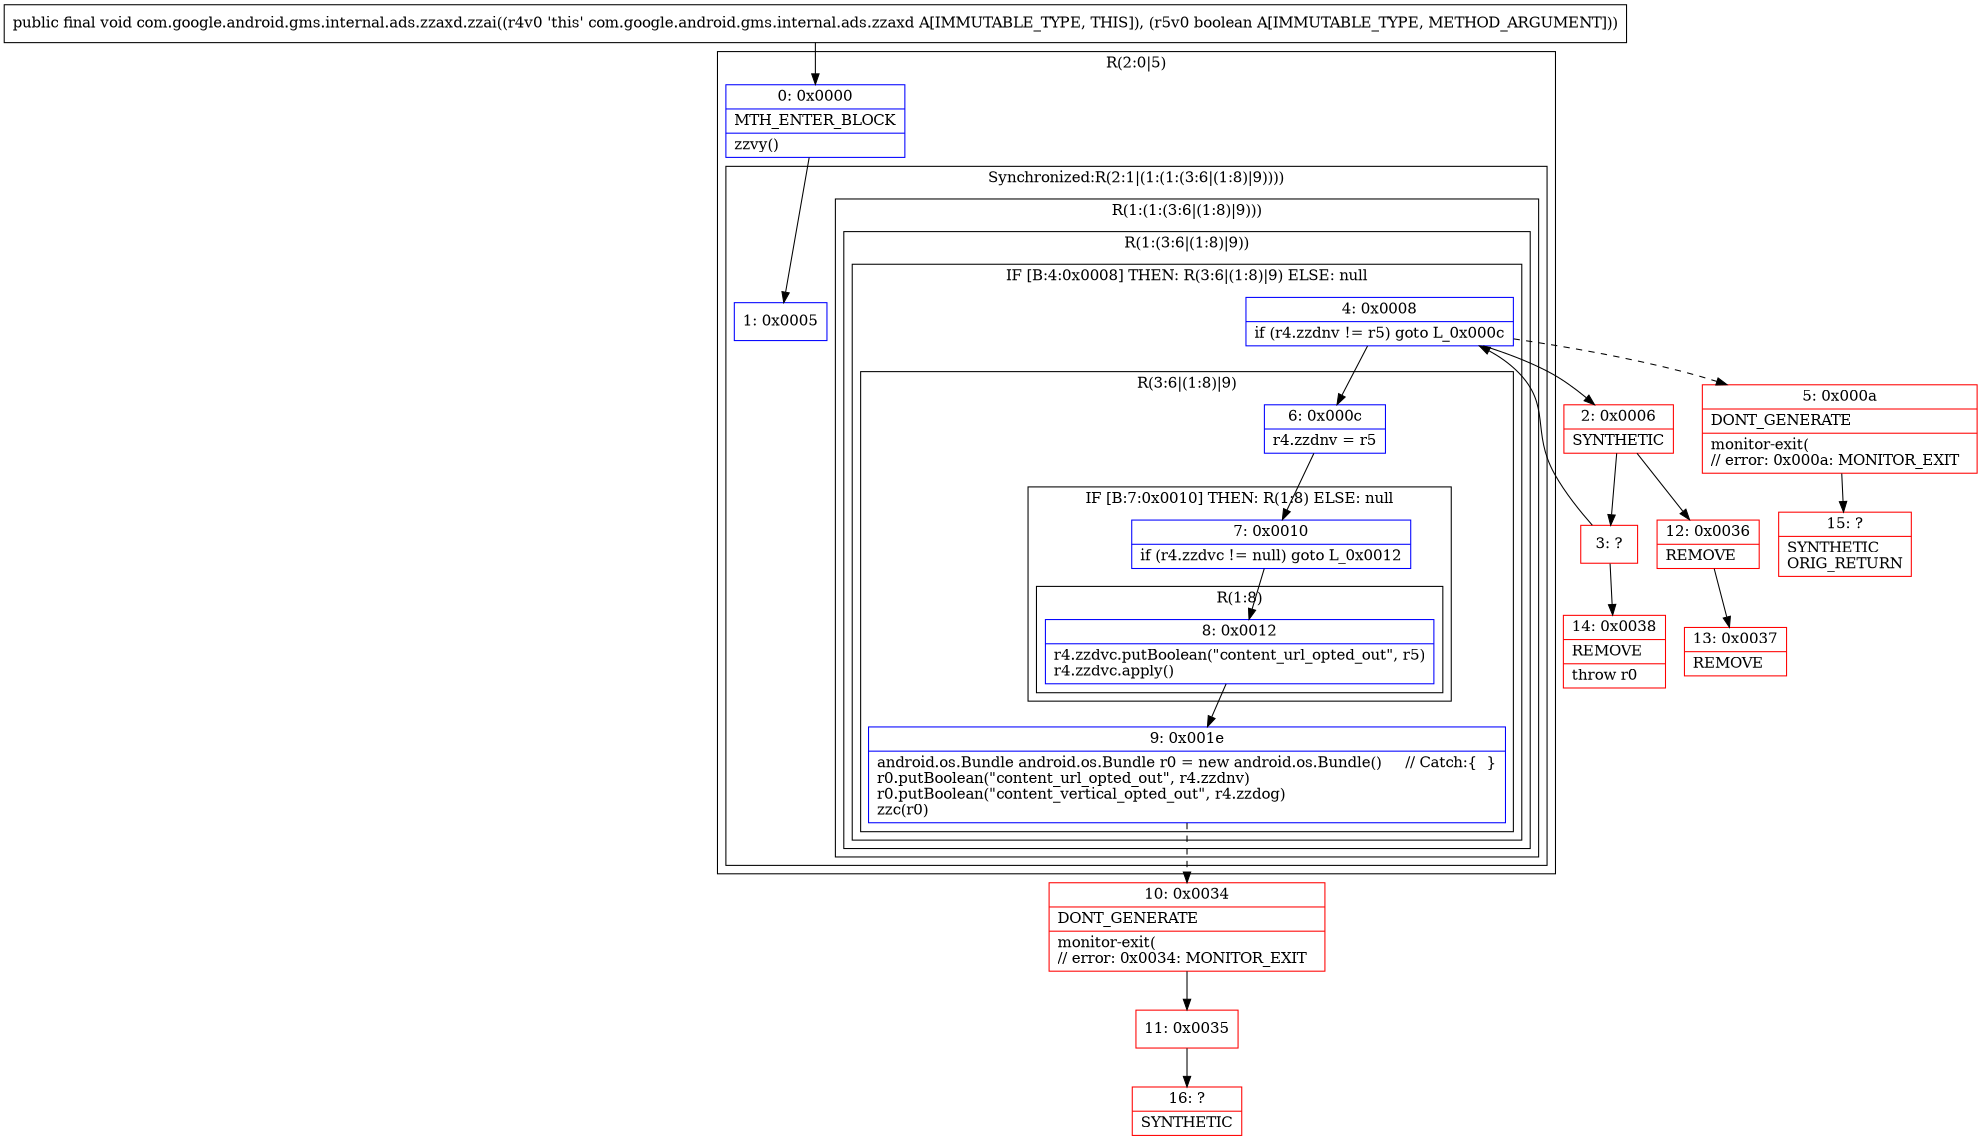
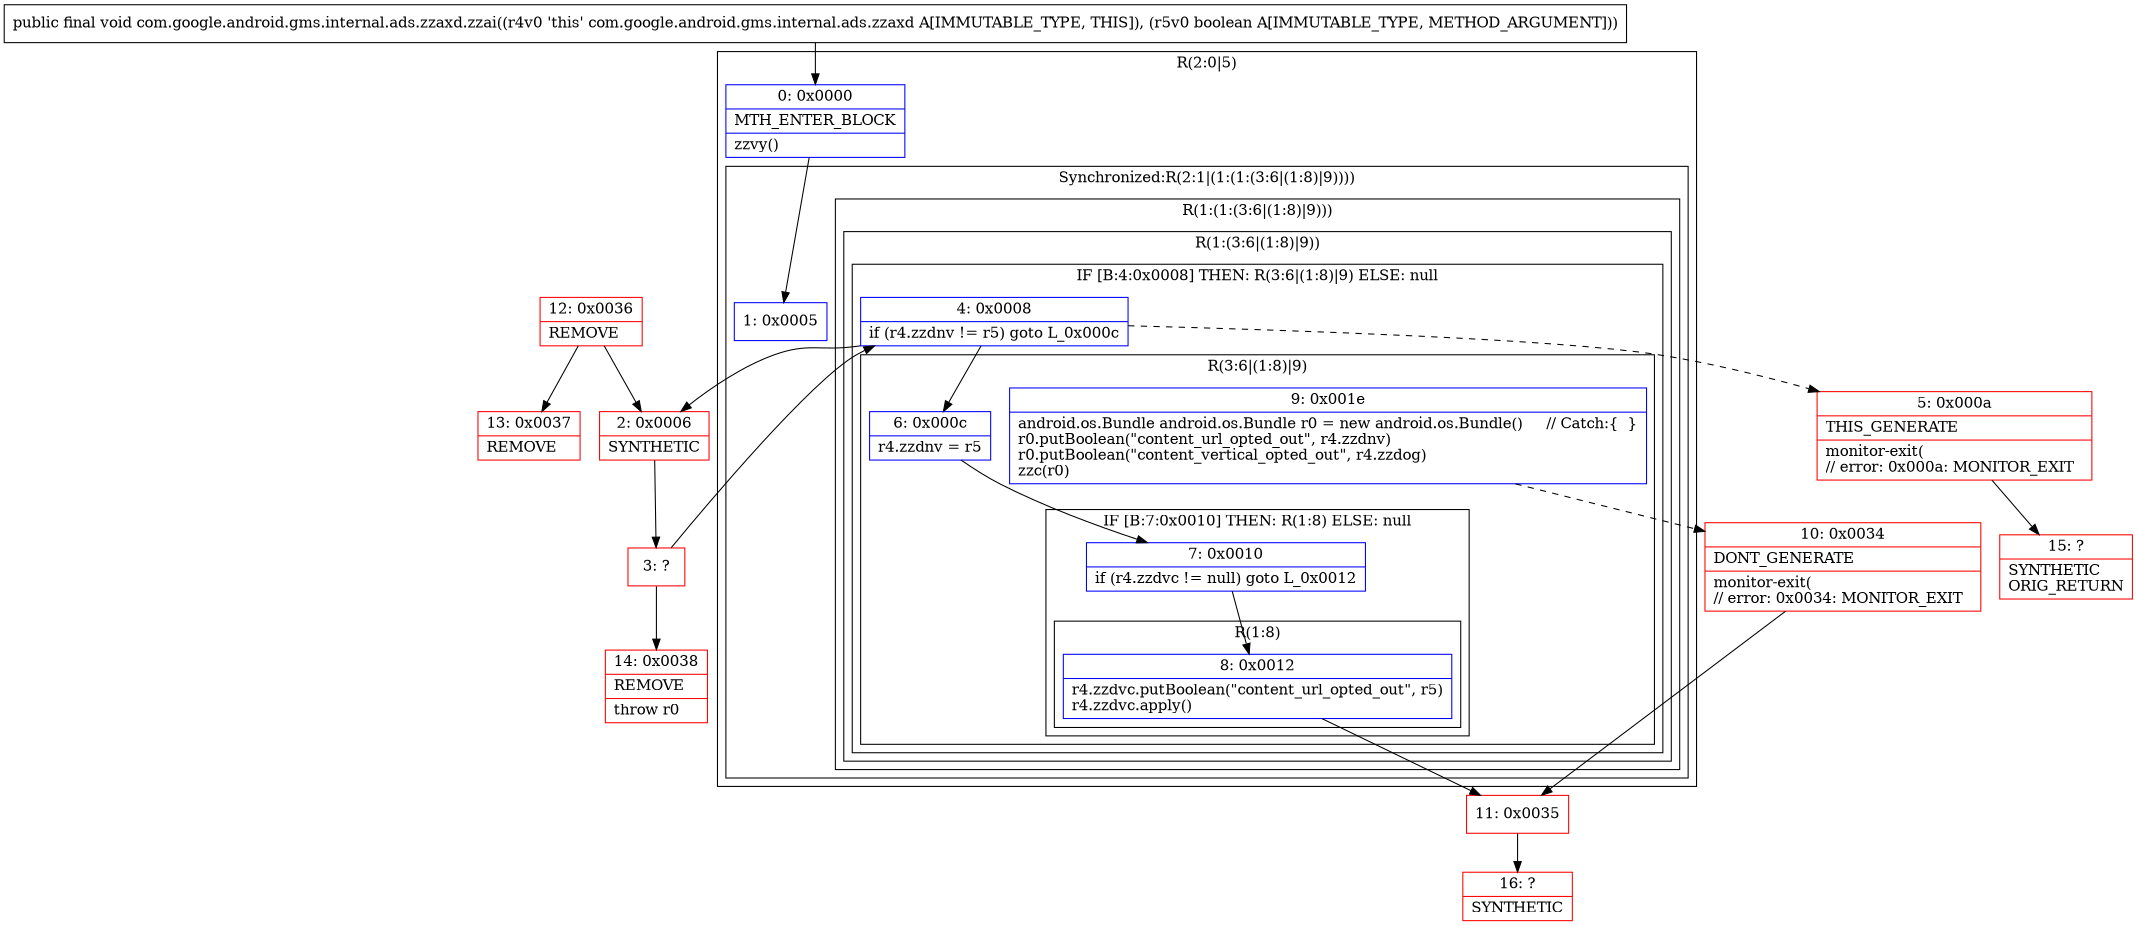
node "5: 0x000a": text "DONT_GENERATE" -> "THIS_GENERATE"
edge "2: 0x0006" -> "12: 0x0036": reversed
edge "8: 0x0012" -> "9: 0x001e": now "8: 0x0012" -> "11: 0x0035"
